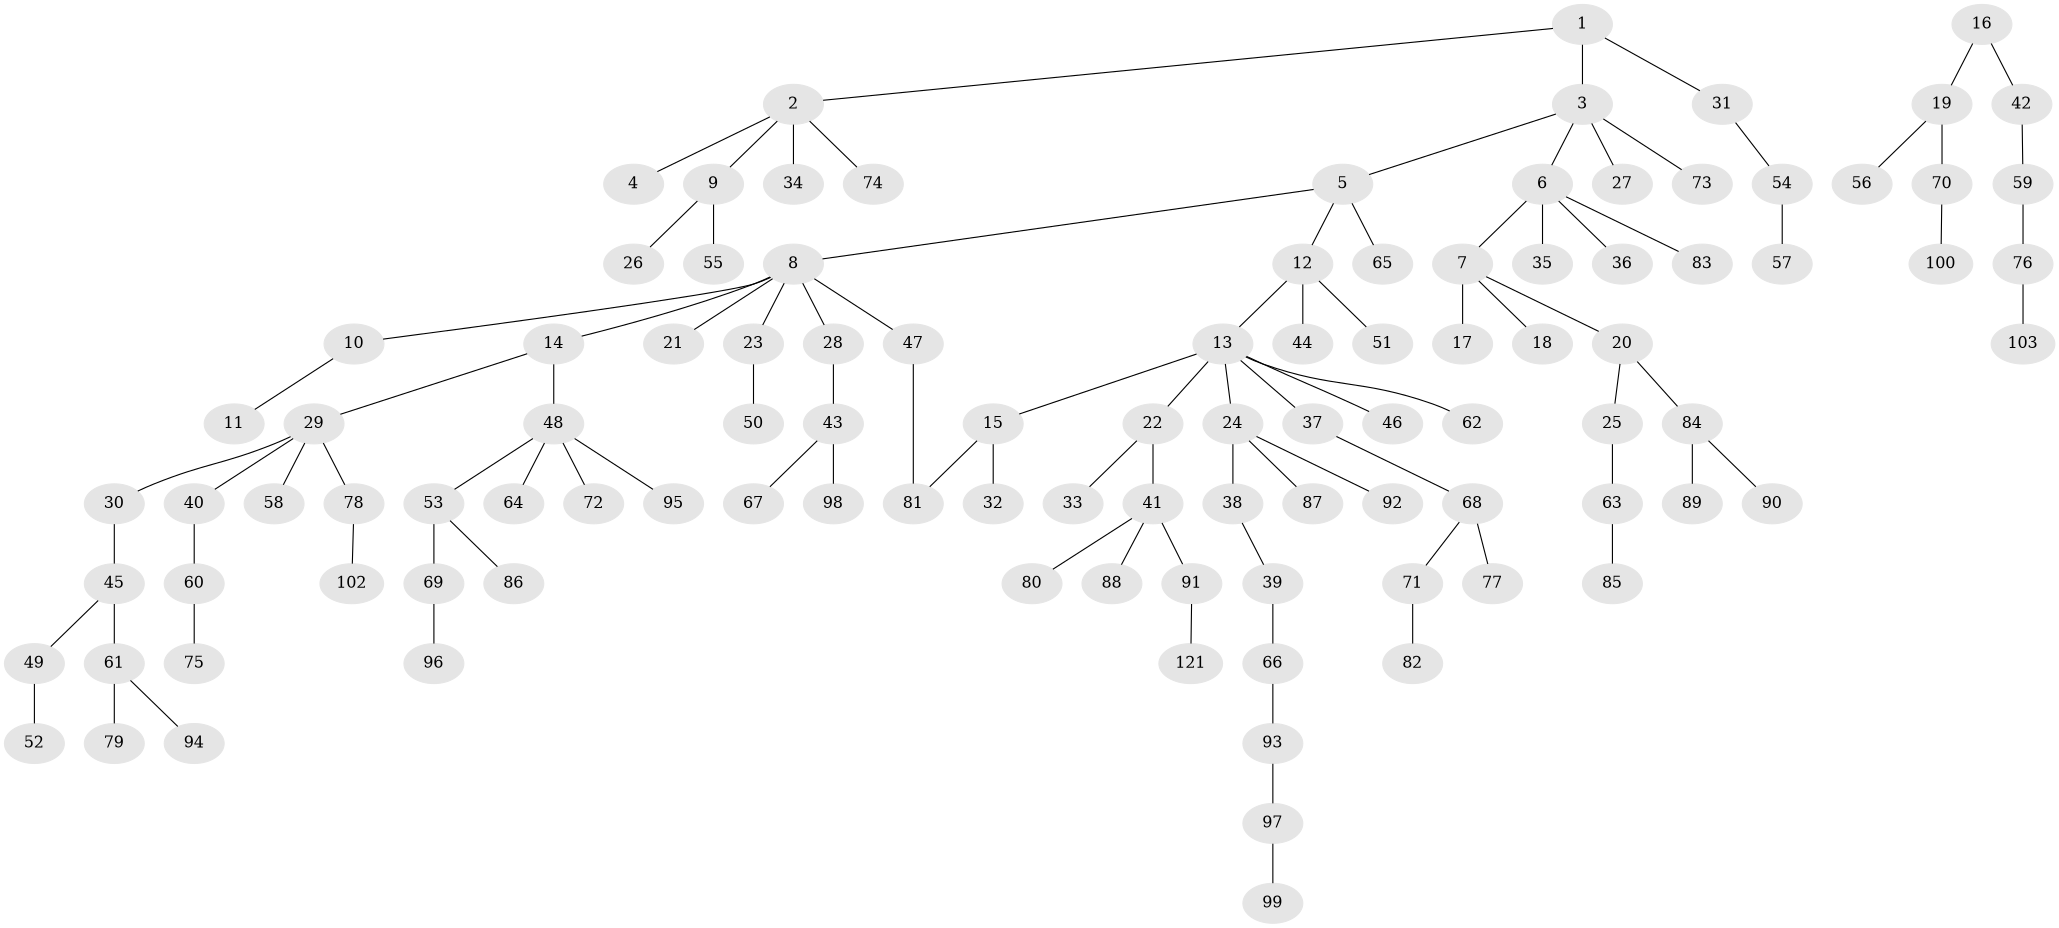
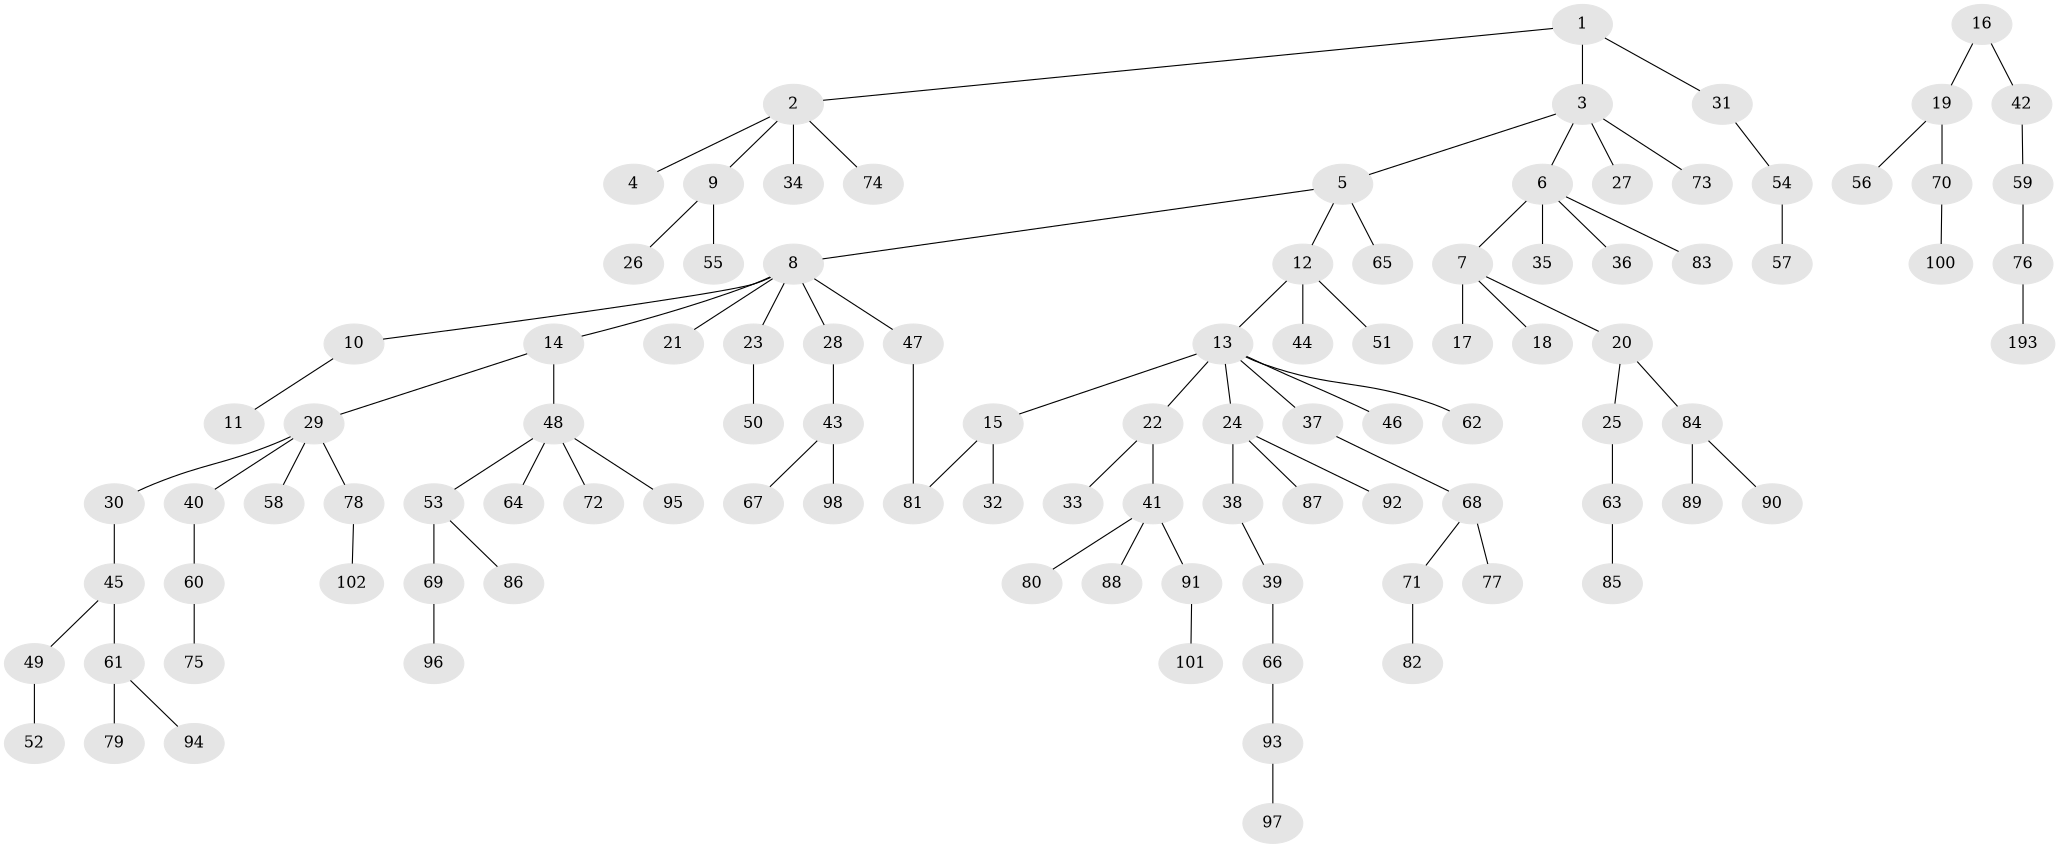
node "103": label "103" -> "193"
node "121": label "121" -> "101"
node "99": removed
